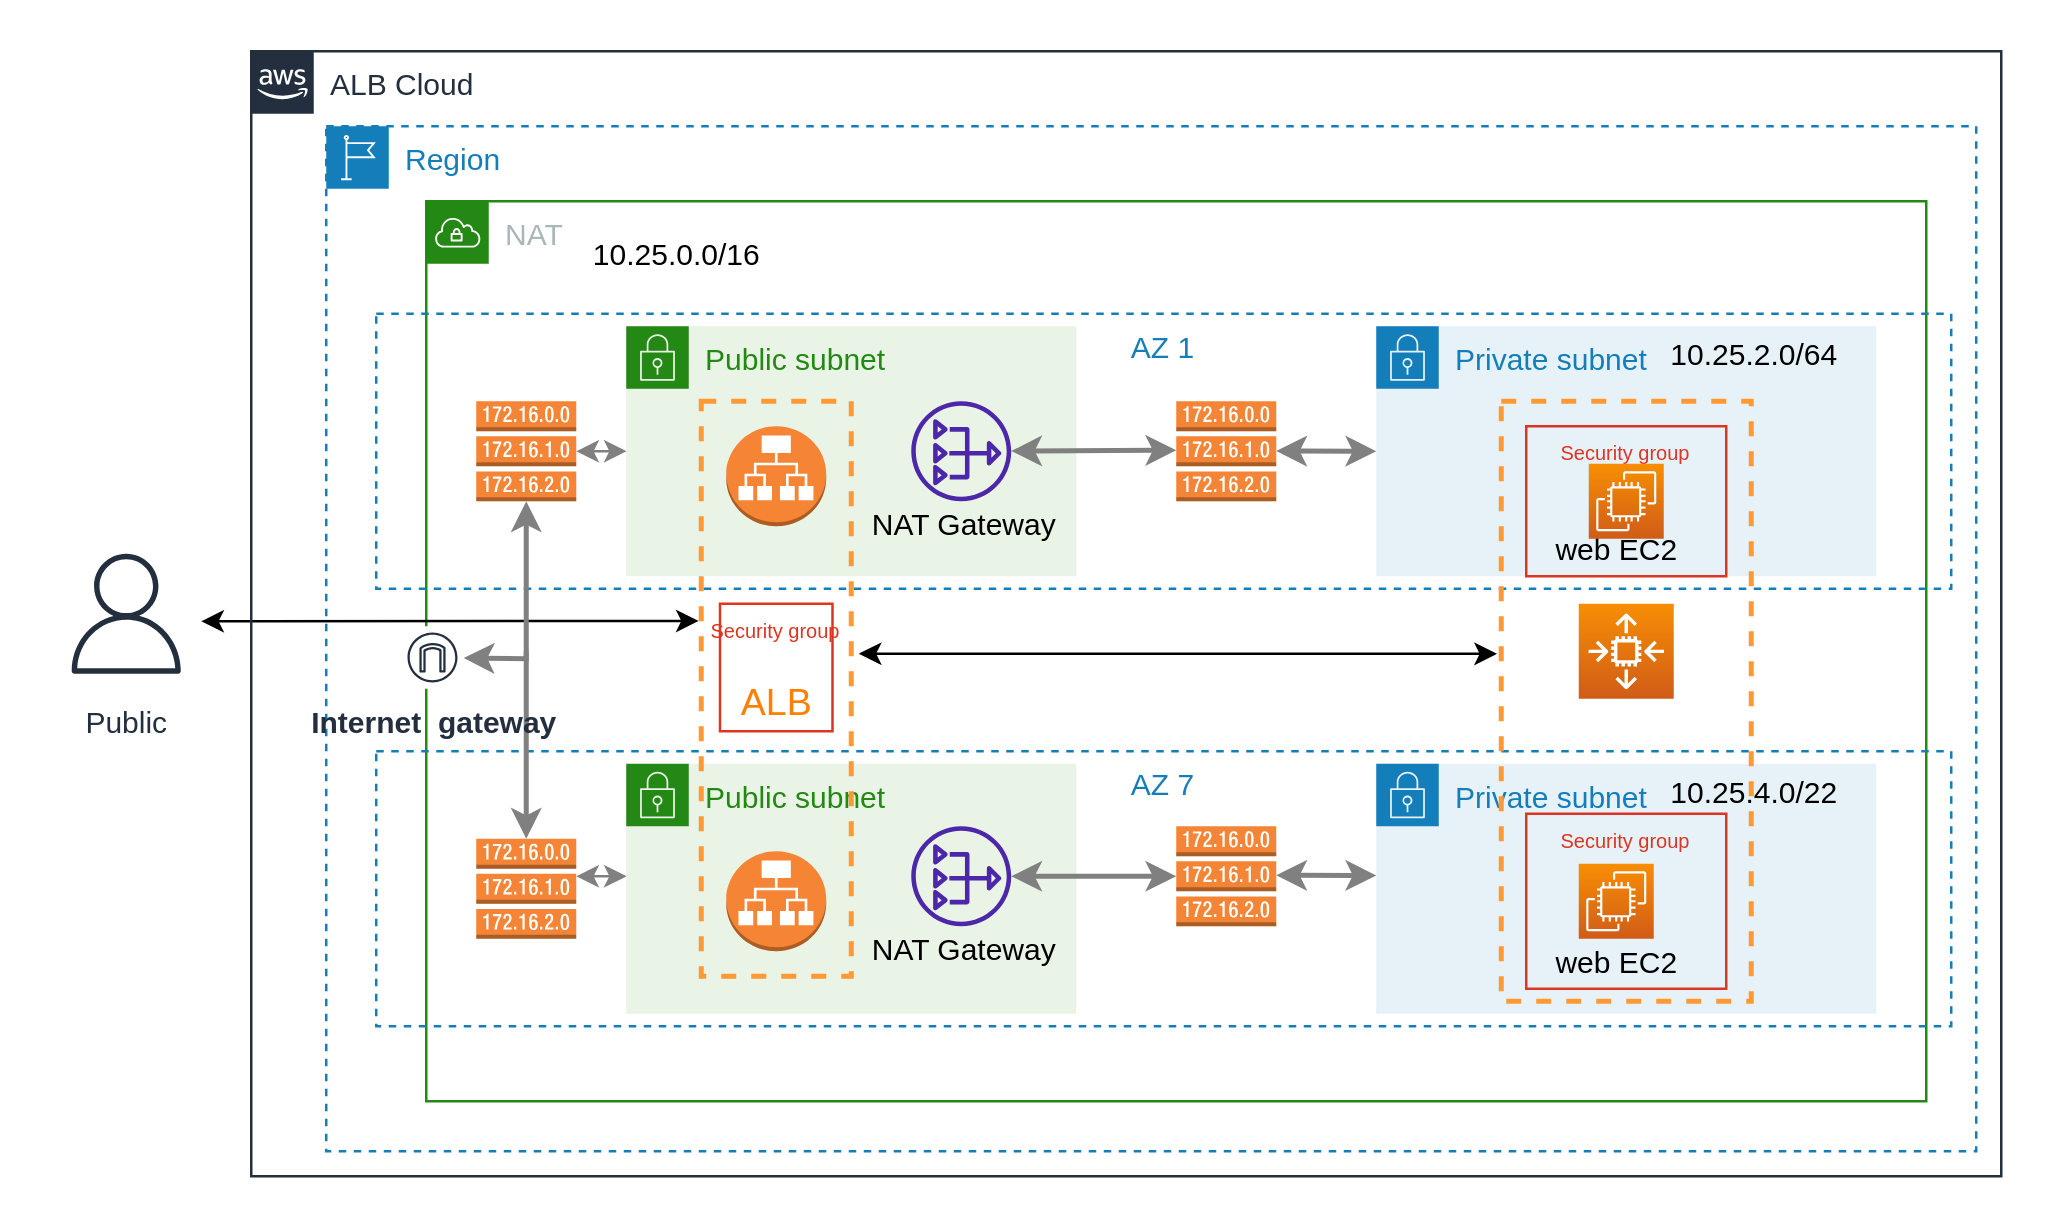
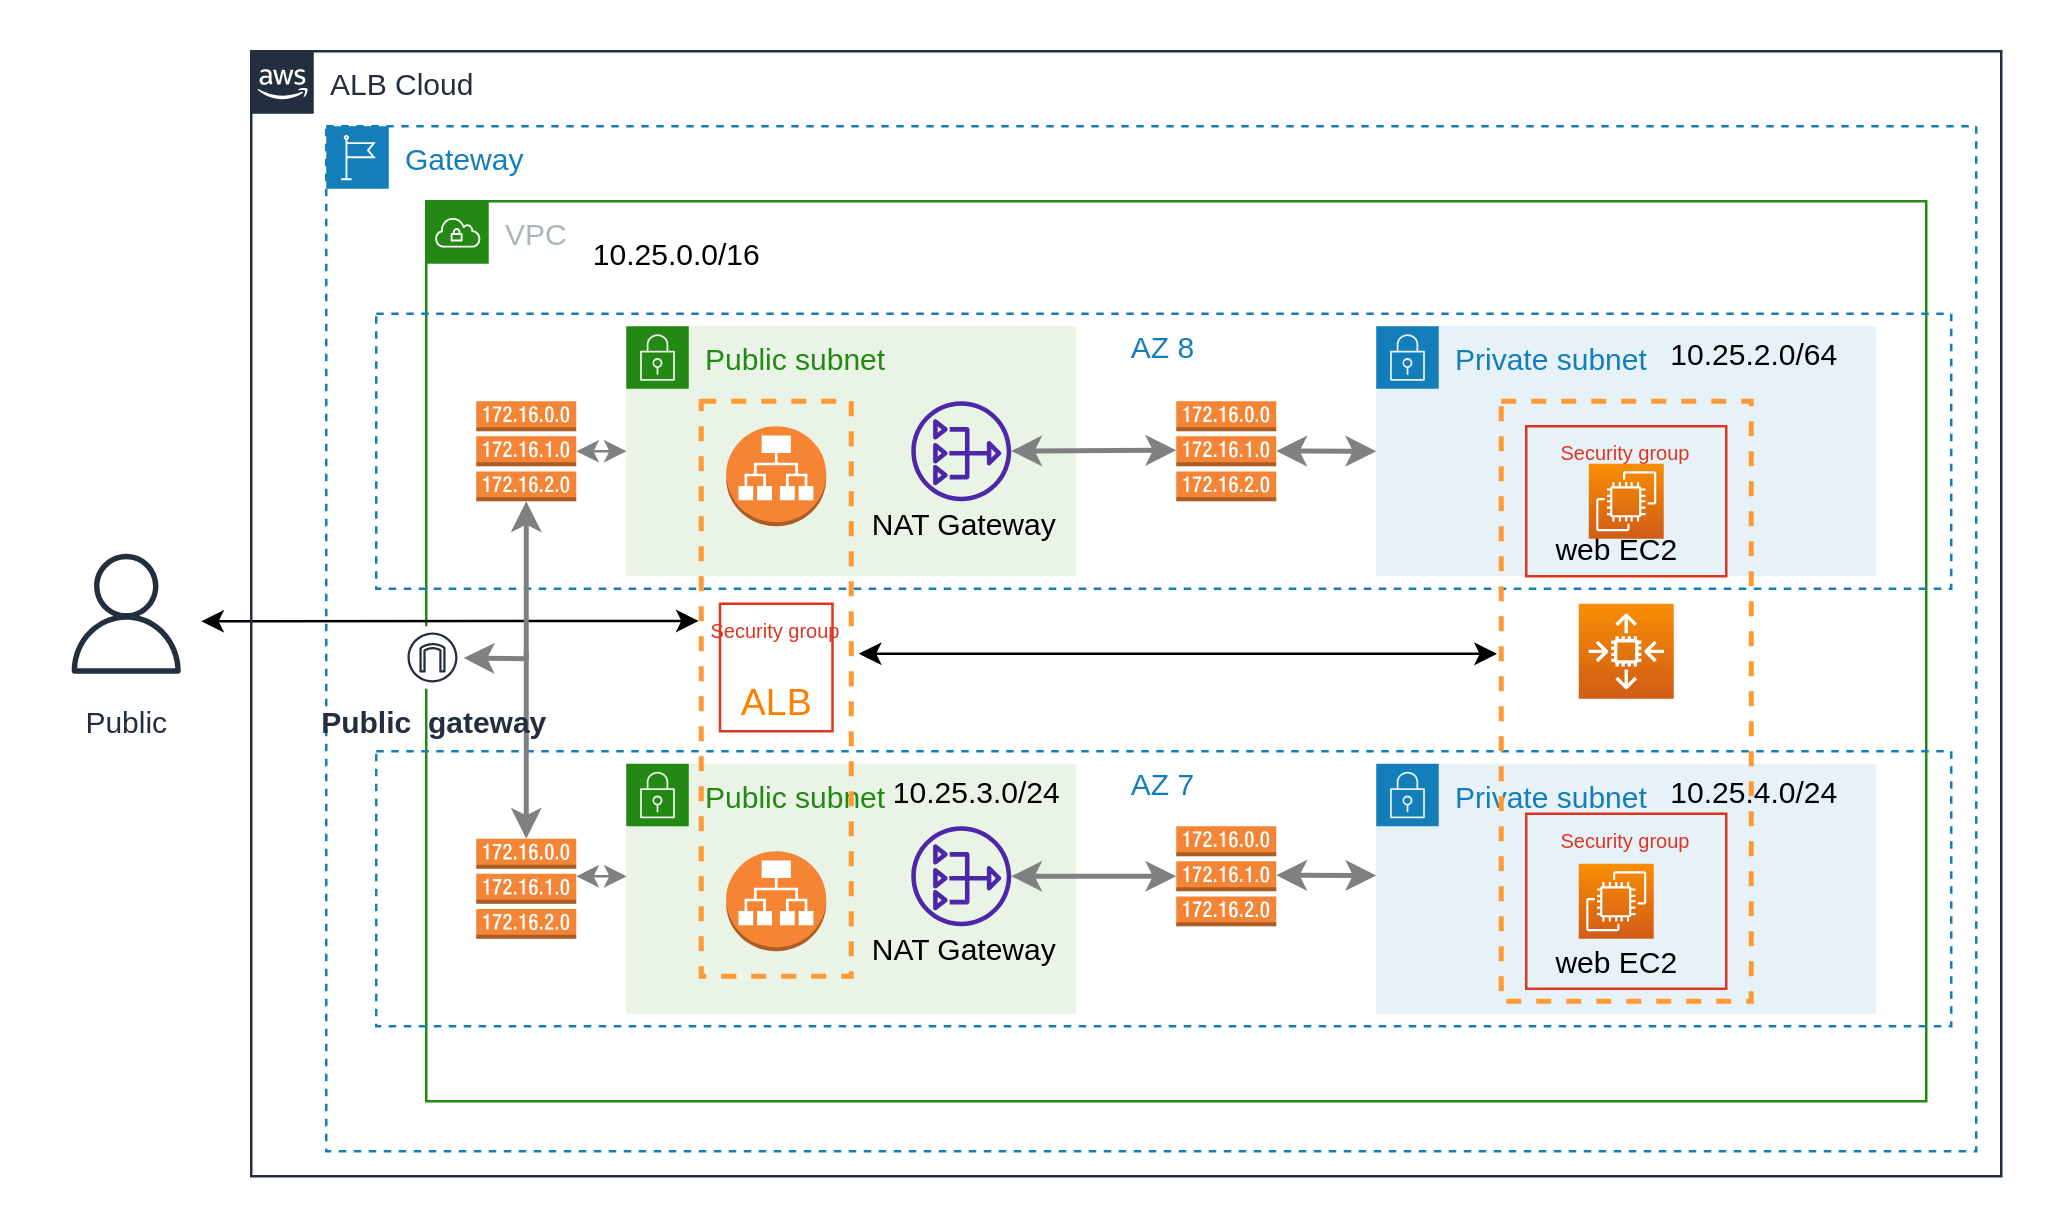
node "Region": label "Region" -> "Gateway"
node "NAT": label "NAT" -> "VPC"
node "AZ 1": label "AZ 1" -> "AZ 8"
node "Internet gateway": label "Internet gateway" -> "Public gateway"
node "10.25.3.0/24": added
node "10.25.4.0/22": label "10.25.4.0/22" -> "10.25.4.0/24"
